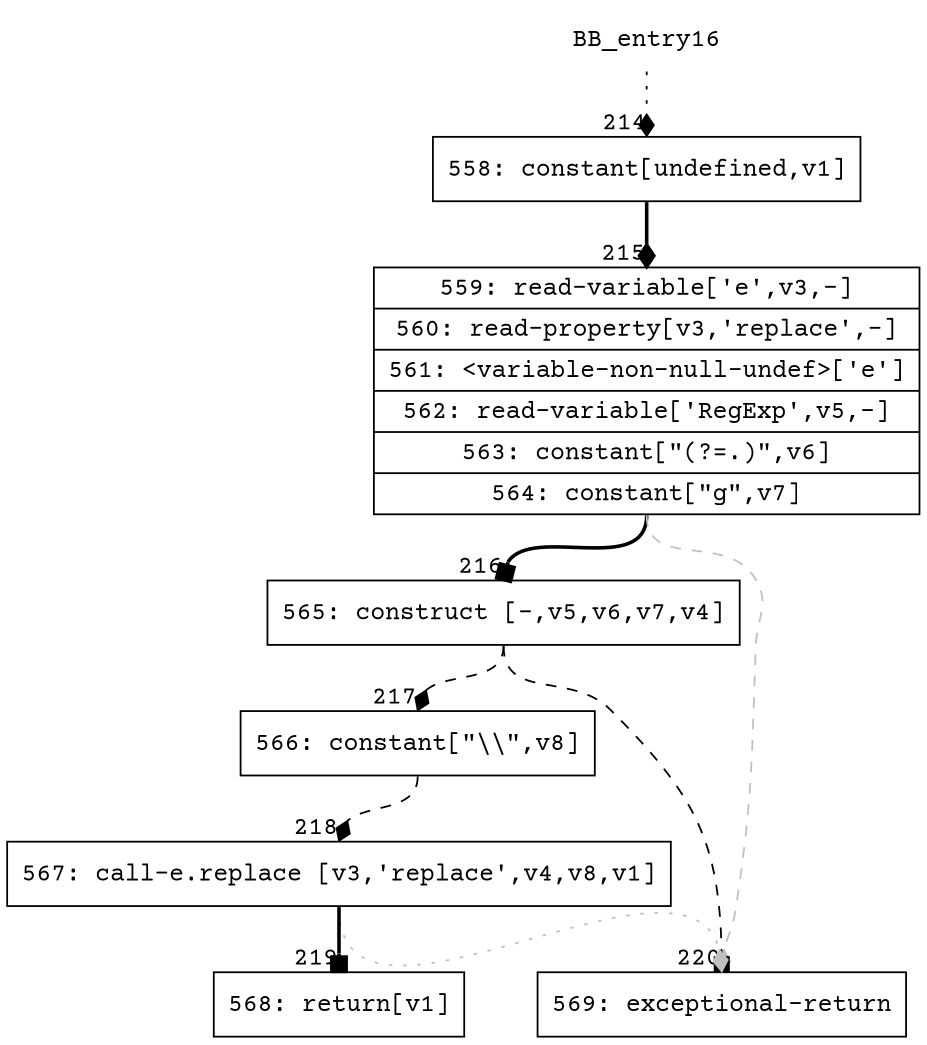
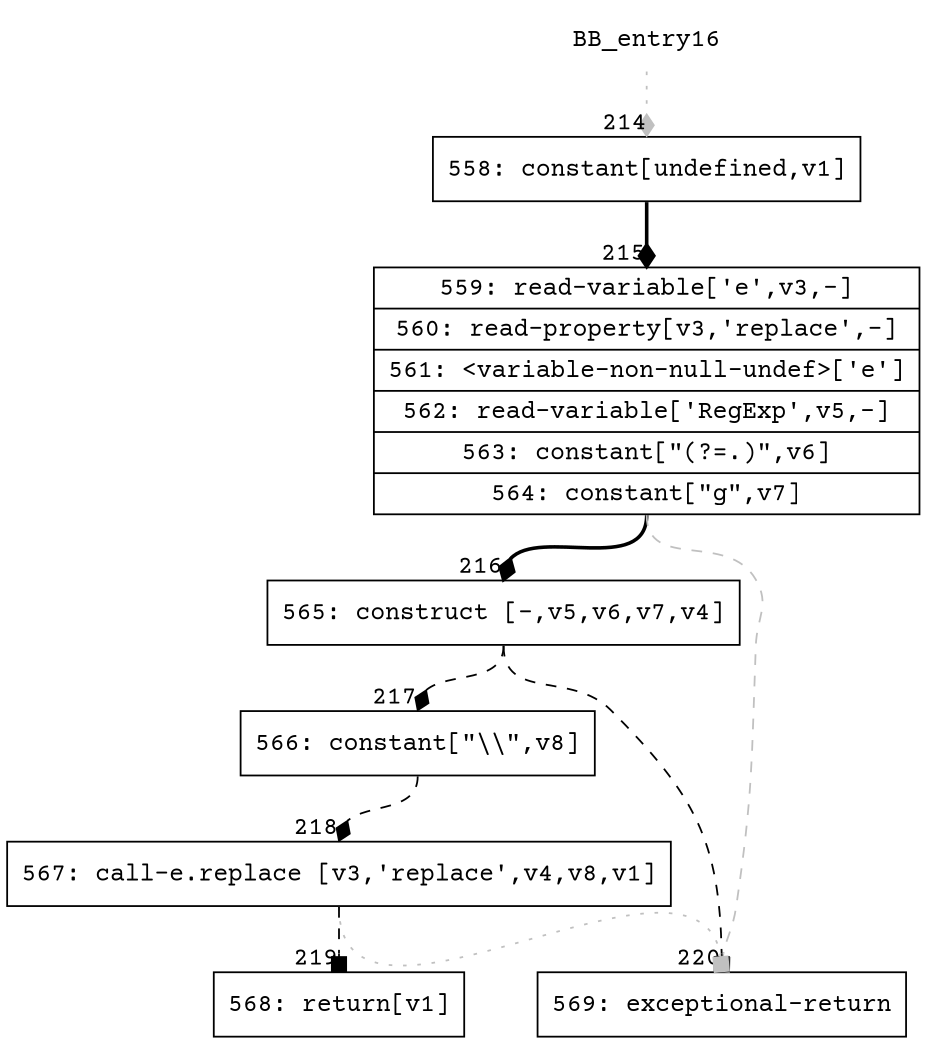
edge "BB_entry16" -> "558: constant[undefined,v1]": color black -> gray
edge "559: read-variable['e',v3,-]" -> "565: construct [-,v5,v6,v7,v4]": arrowhead box -> diamond
edge "559: read-variable['e',v3,-]" -> "569: exceptional-return": arrowhead diamond -> box
edge "567: call-e.replace [v3,'replace',v4,v8,v1]" -> "568: return[v1]": style bold -> dashed
edge "567: call-e.replace [v3,'replace',v4,v8,v1]" -> "569: exceptional-return": arrowhead diamond -> box
